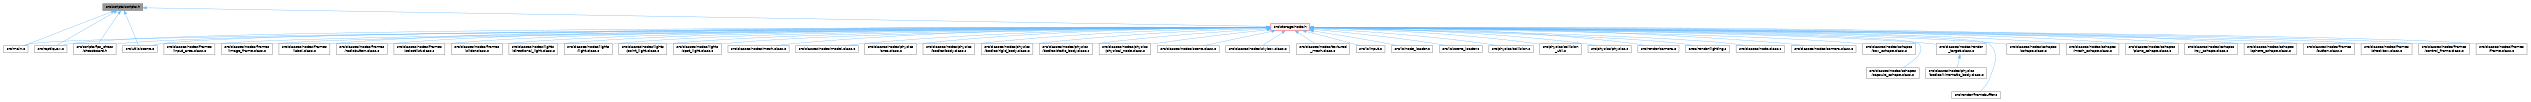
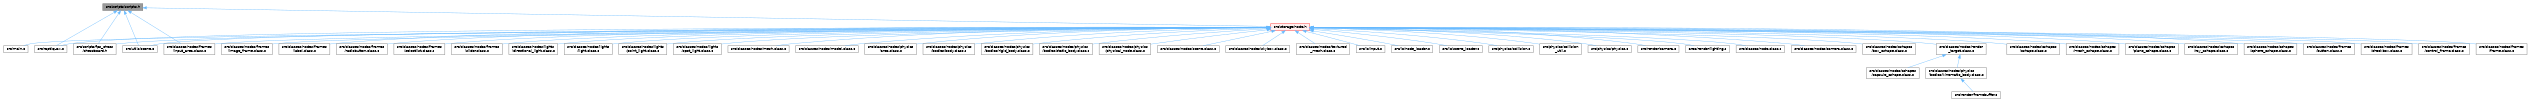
edge "src/main.c" -> "src/scripts/scripts.h": now "src/classes/nodes/frames /input_area.class.c" -> "src/scripts/scripts.h"
edge "src/classes/nodes/cshapes /capsule_cshape.class.c" -> "src/storage/node.h": now "src/classes/nodes/cshapes /capsule_cshape.class.c" -> "src/classes/nodes/render _target.class.c"
edge "src/render/framebuffer.c" -> "src/storage/node.h": now "src/render/framebuffer.c" -> "src/classes/nodes/physics /bodies/kinematic_body.class.c"
